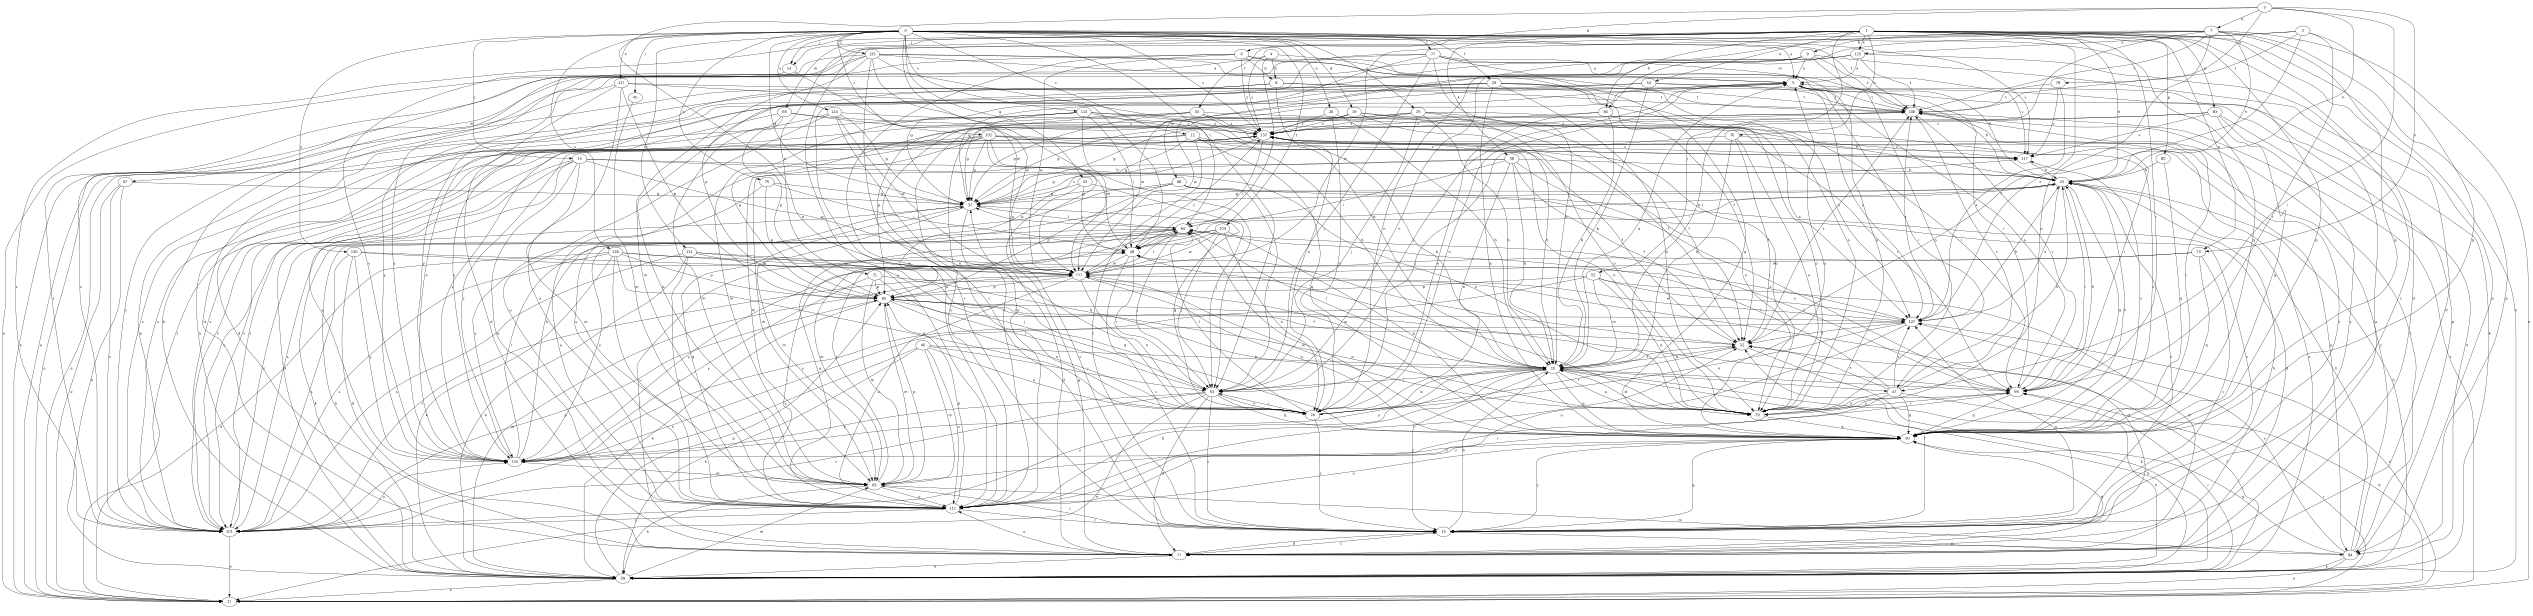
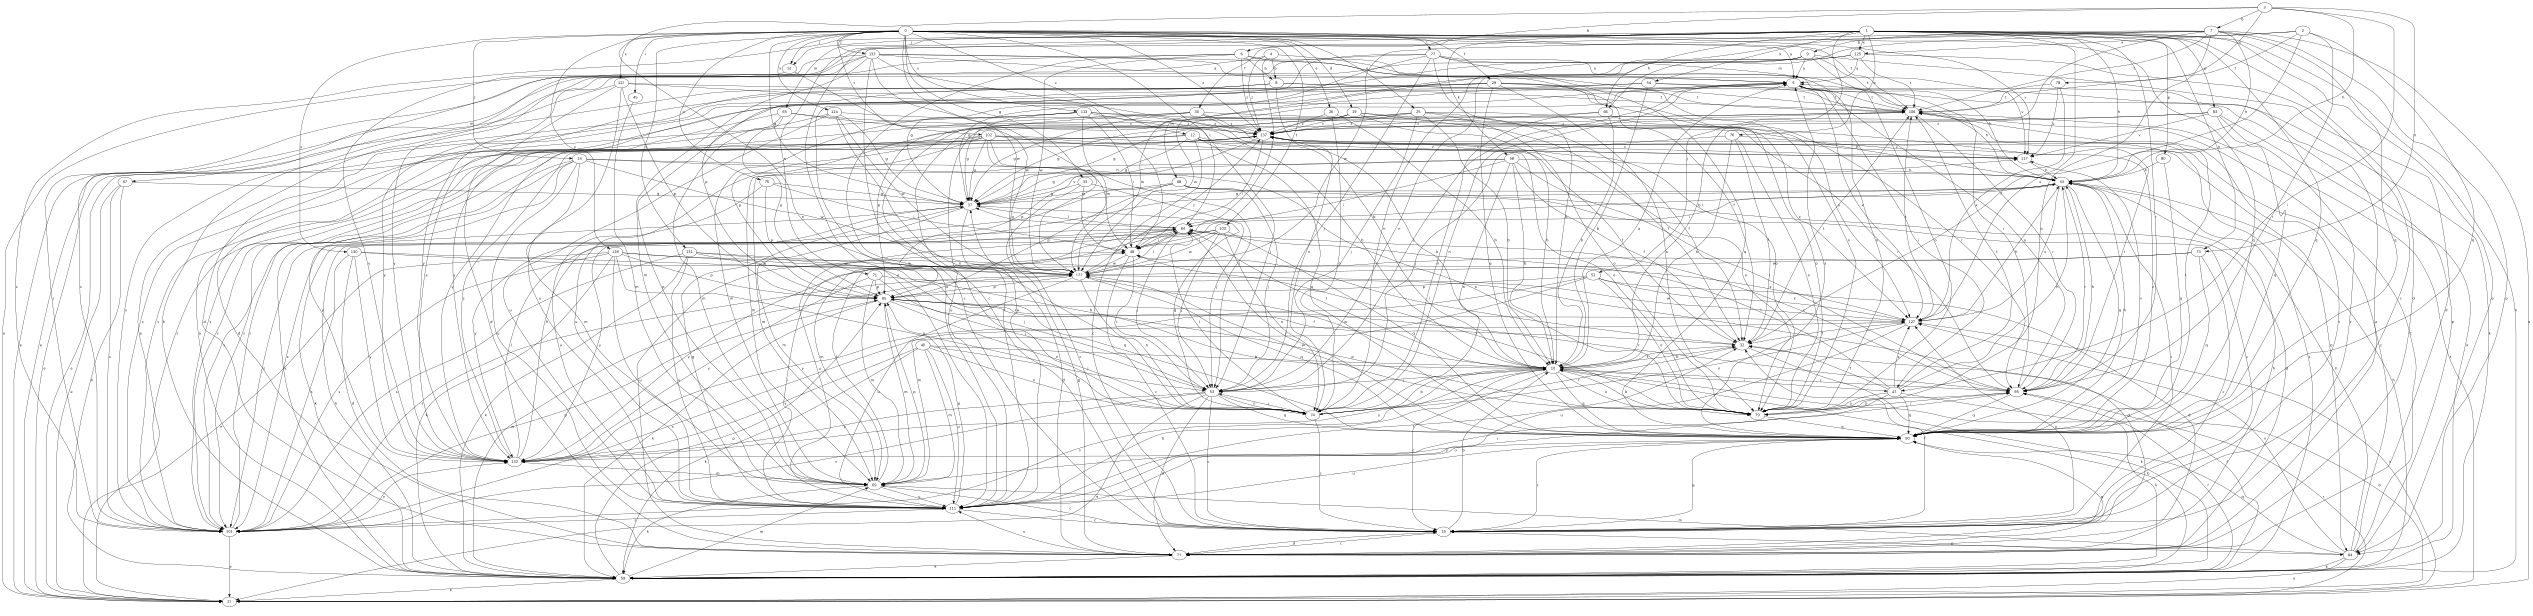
edge "52" -> "10": now "52" -> "69"
